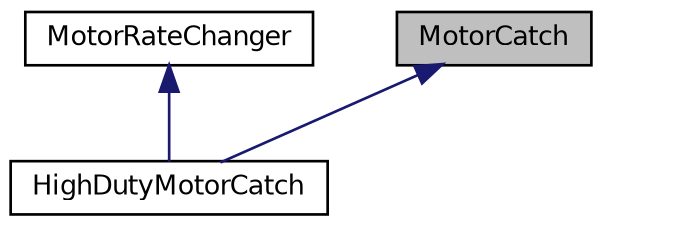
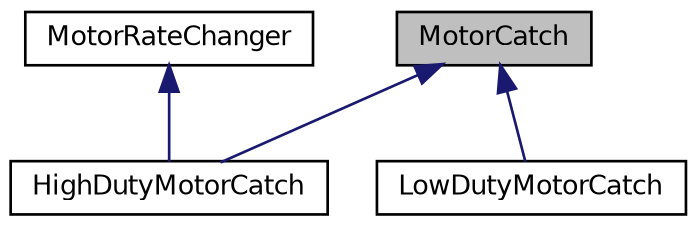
node "LowDutyMotorCatch": added
